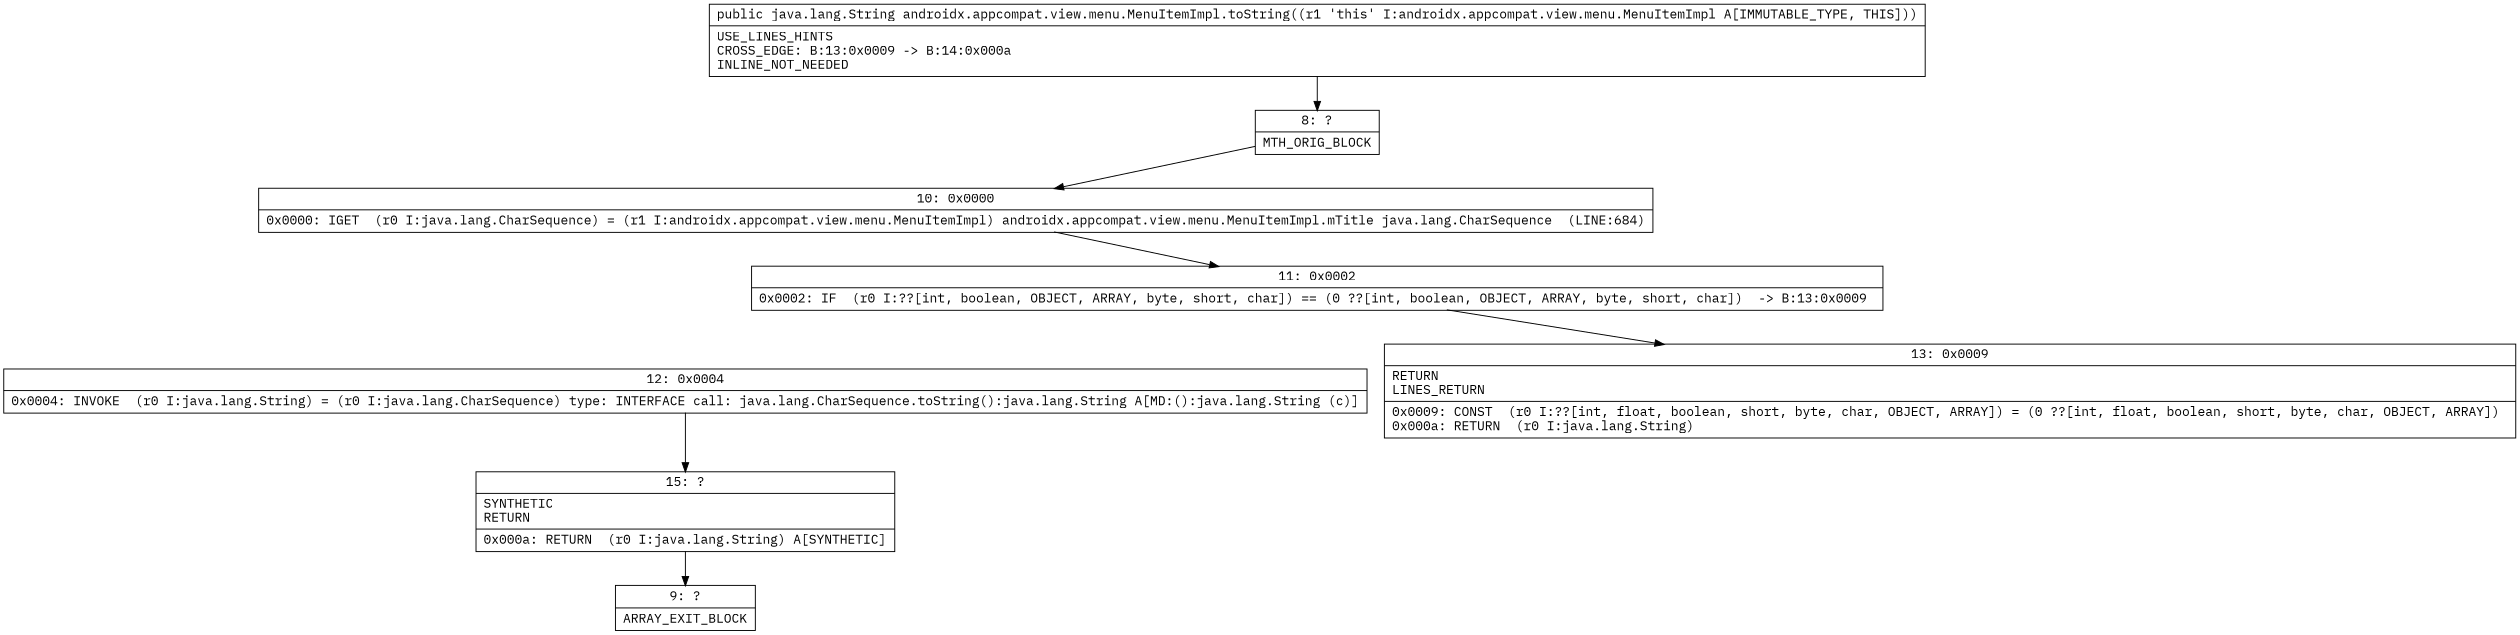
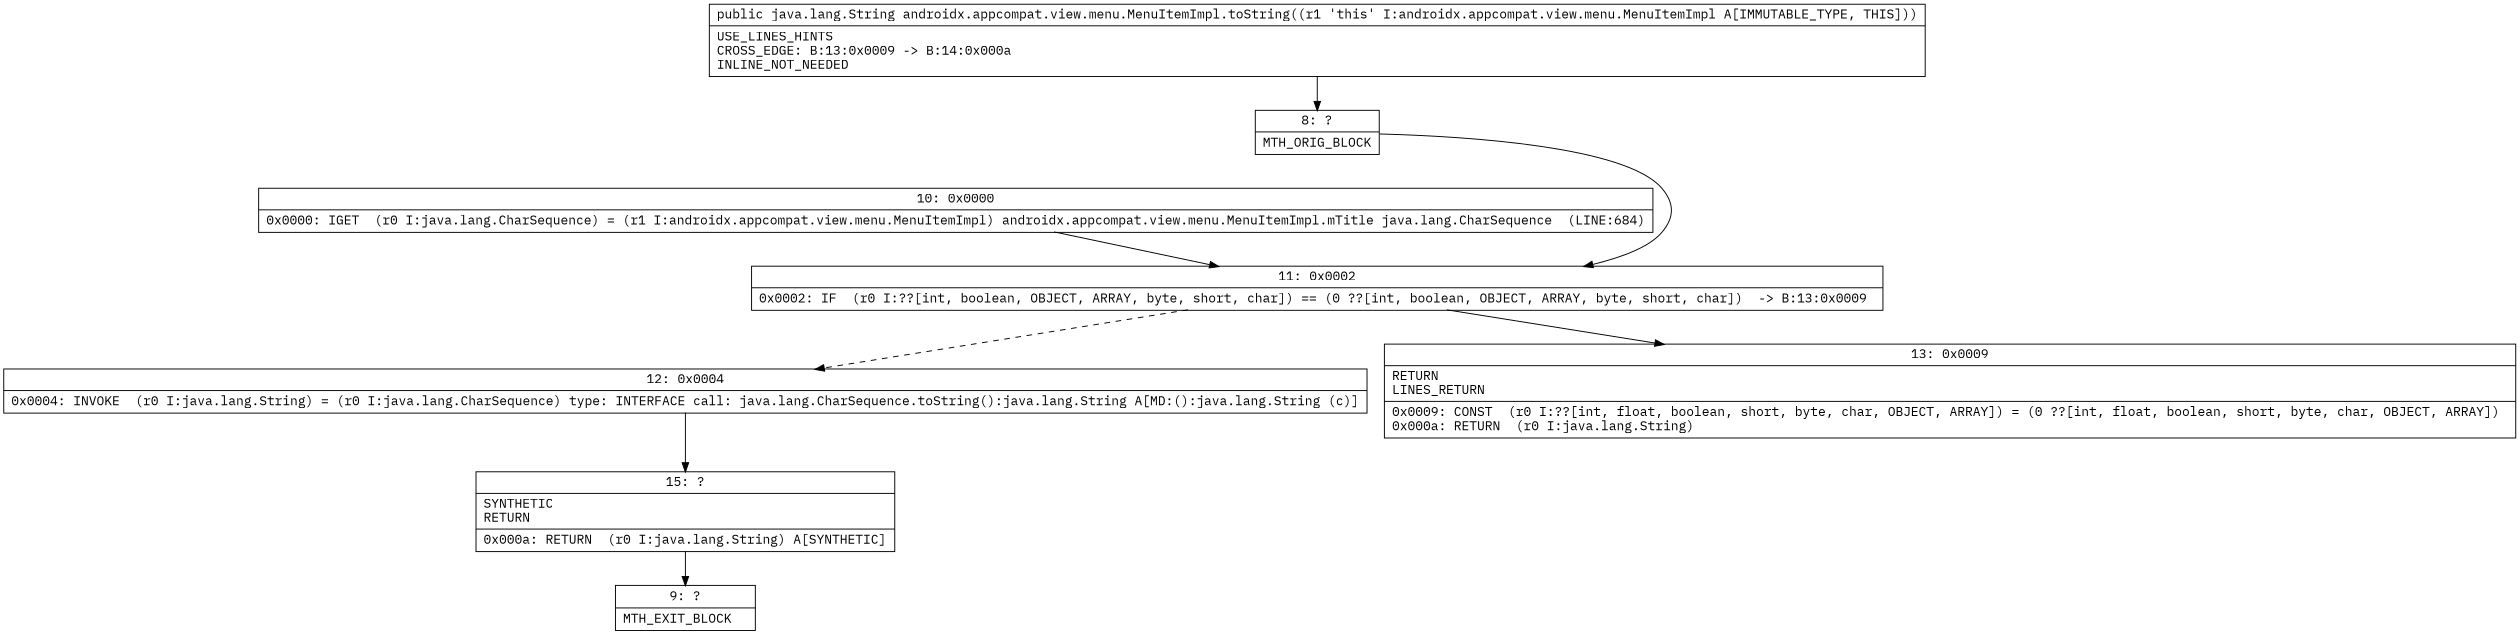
edge "8: ?" -> "10: 0x0000": now "8: ?" -> "11: 0x0002"
edge "11: 0x0002" -> "12: 0x0004": added
node "9: ?": text "ARRAY_EXIT_BLOCK" -> "MTH_EXIT_BLOCK"
